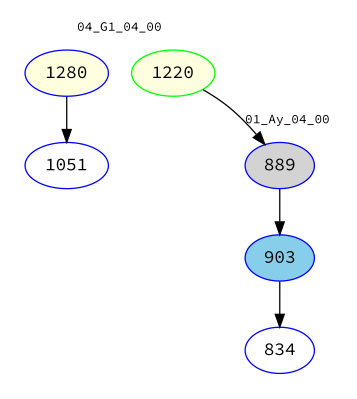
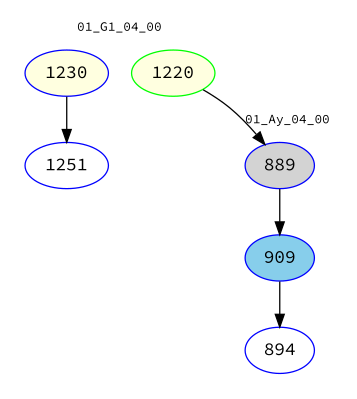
cluster "04_G1_04_00": label "04_G1_04_00" -> "01_G1_04_00"
node "1280": label "1280" -> "1230"
node "1051": label "1051" -> "1251"
node "903": label "903" -> "909"
node "834": label "834" -> "894"
